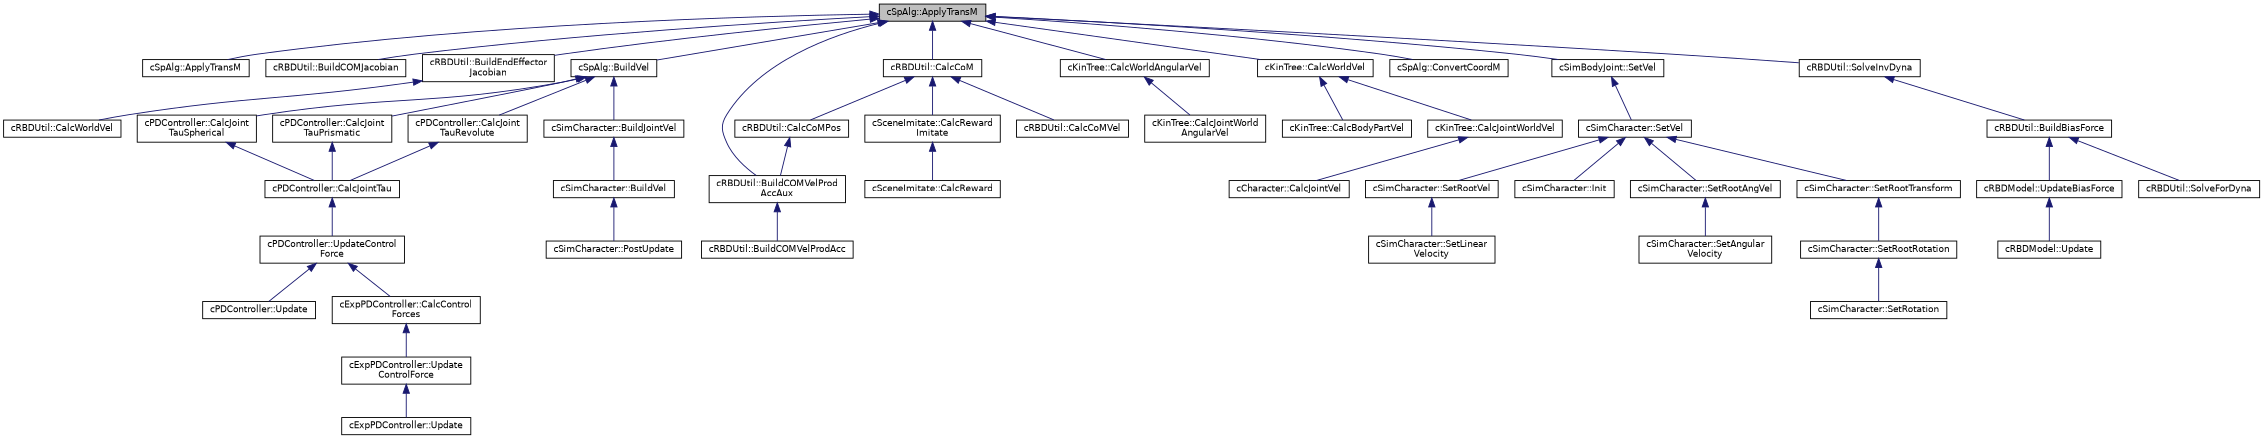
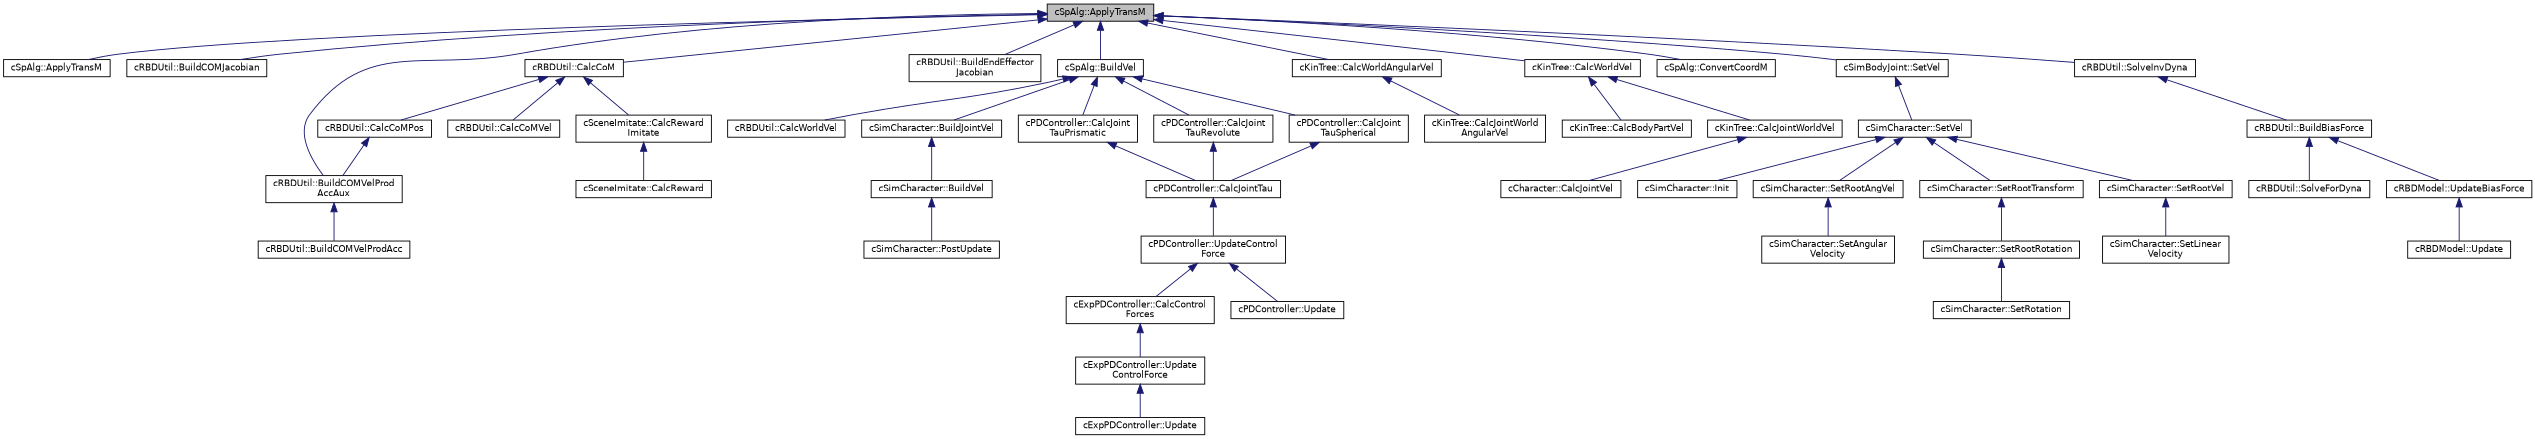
edge "cRBDUtil::CalcWorldVel" -> "cRBDUtil::BuildEndEffector Jacobian": now "cRBDUtil::CalcWorldVel" -> "cSpAlg::BuildVel"
